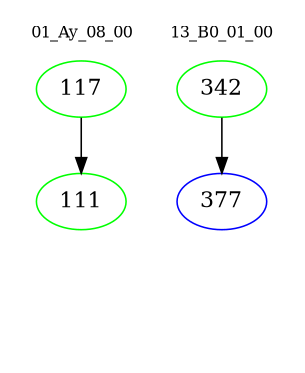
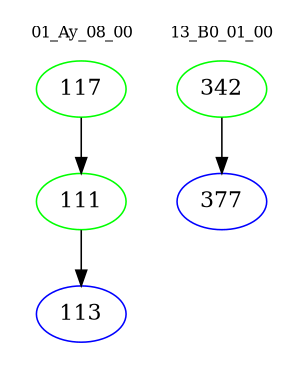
node "113": added
